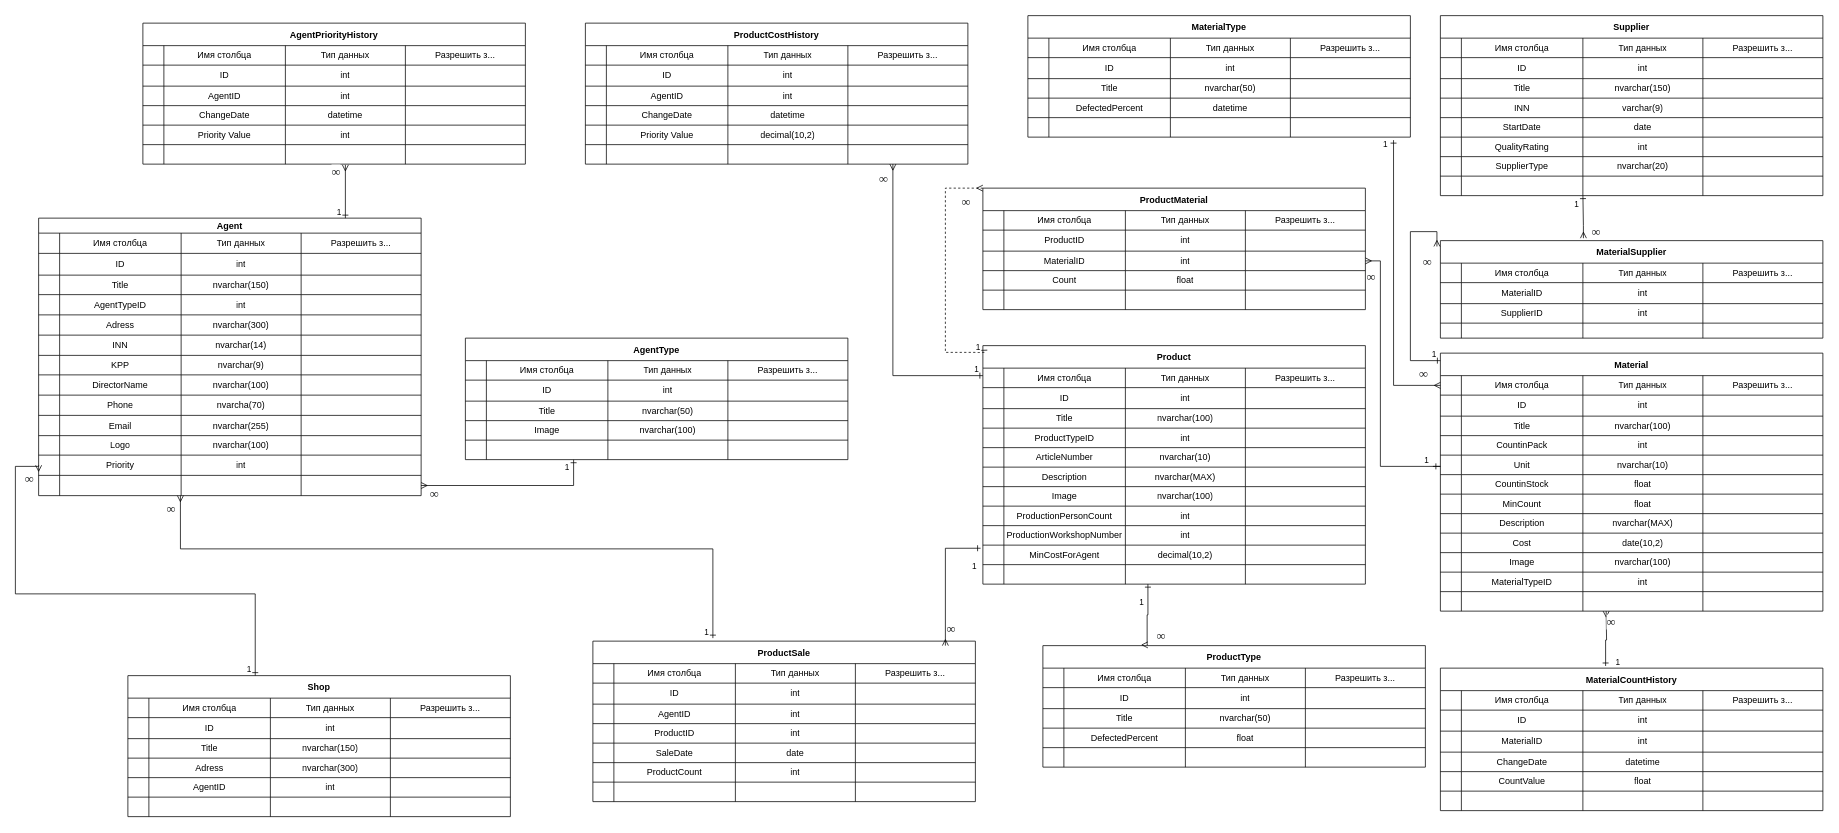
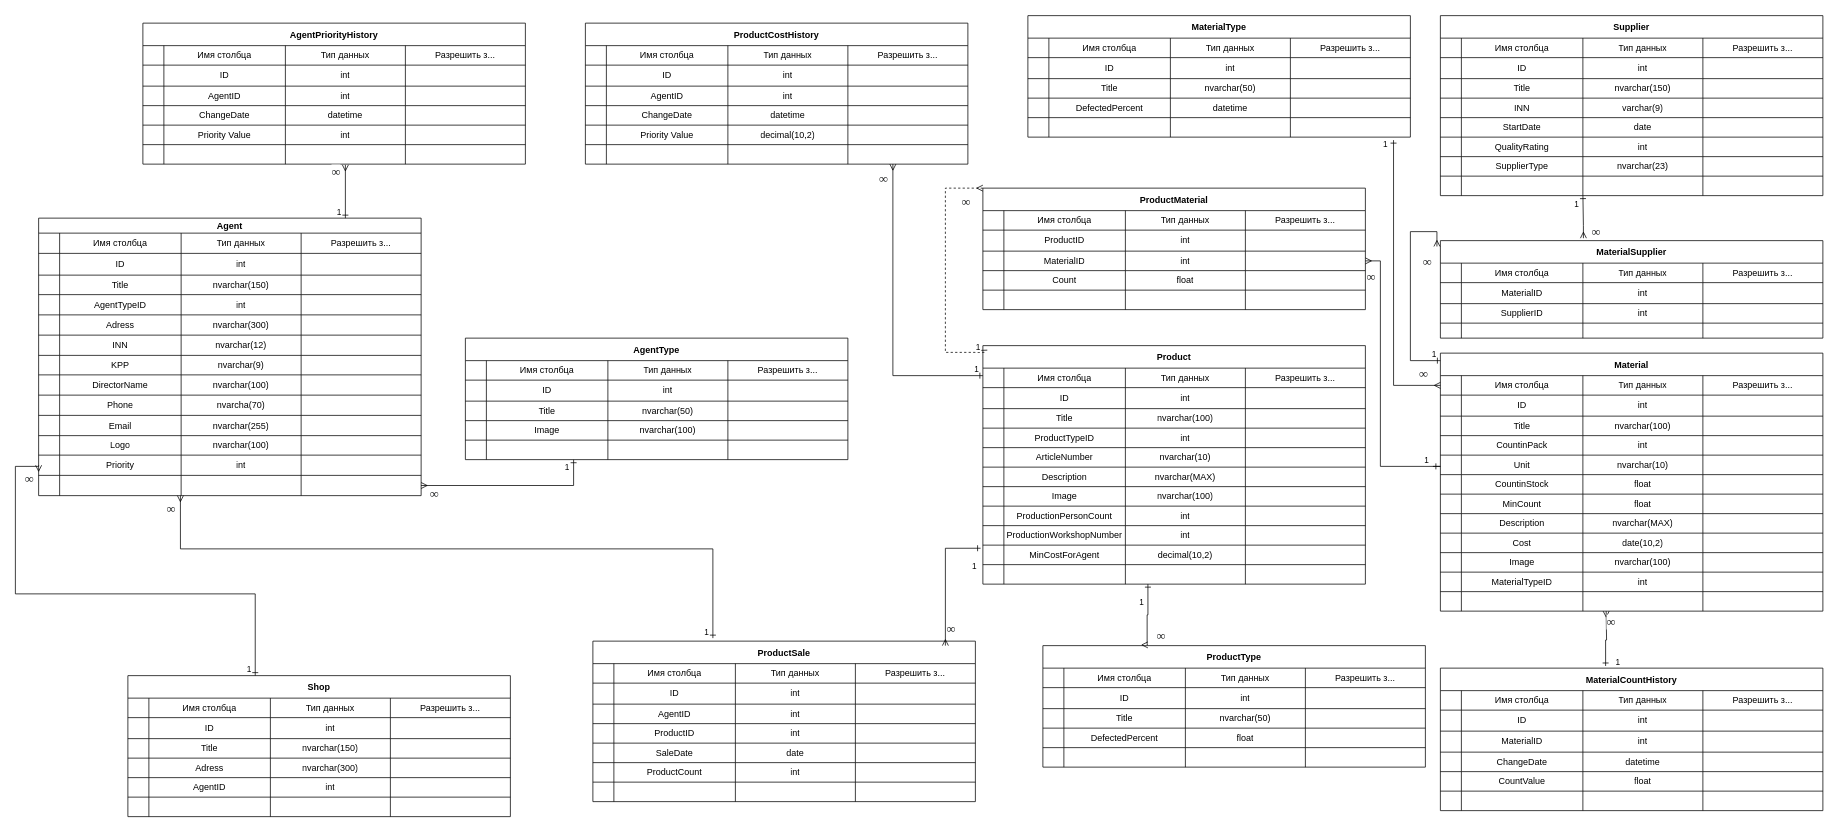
node "nvarchar(20)": label "nvarchar(20)" -> "nvarchar(23)"
node "nvarchar(14)": label "nvarchar(14)" -> "nvarchar(12)"
